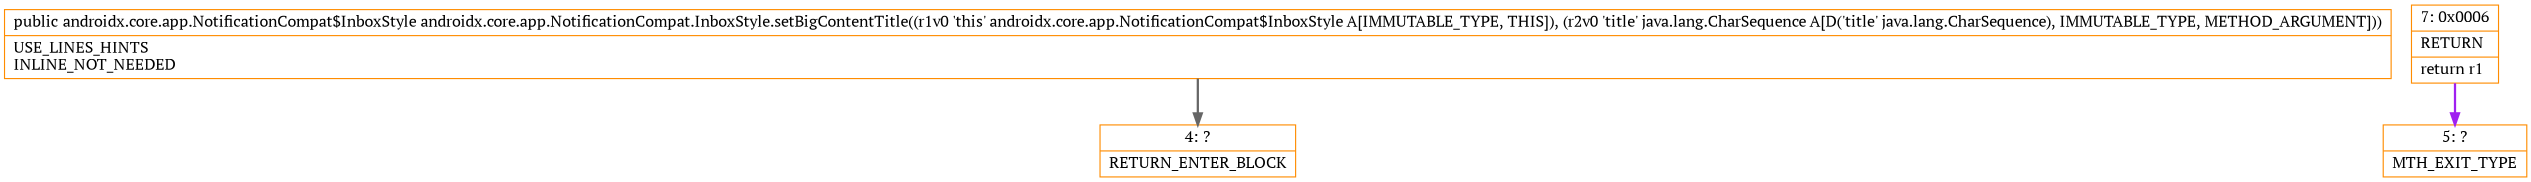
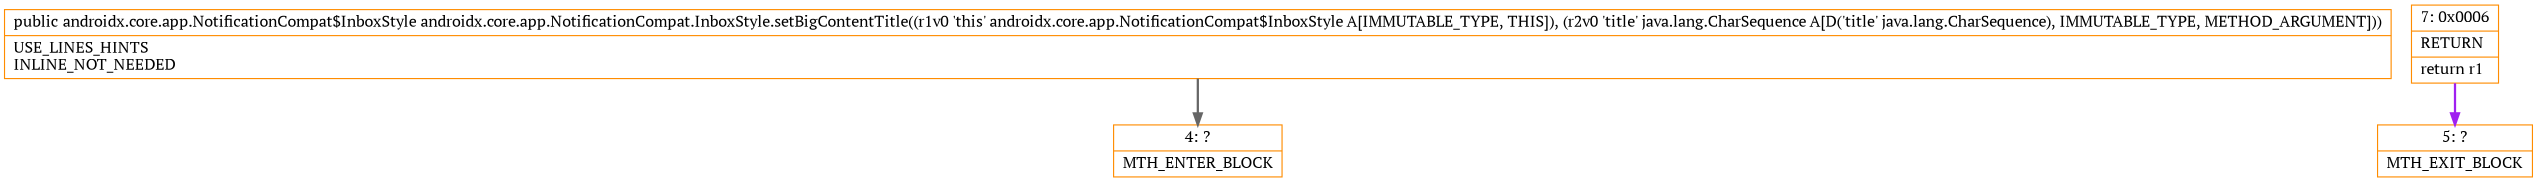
node "4: ?": text "RETURN_ENTER_BLOCK" -> "MTH_ENTER_BLOCK"
node "5: ?": text "MTH_EXIT_TYPE" -> "MTH_EXIT_BLOCK"
